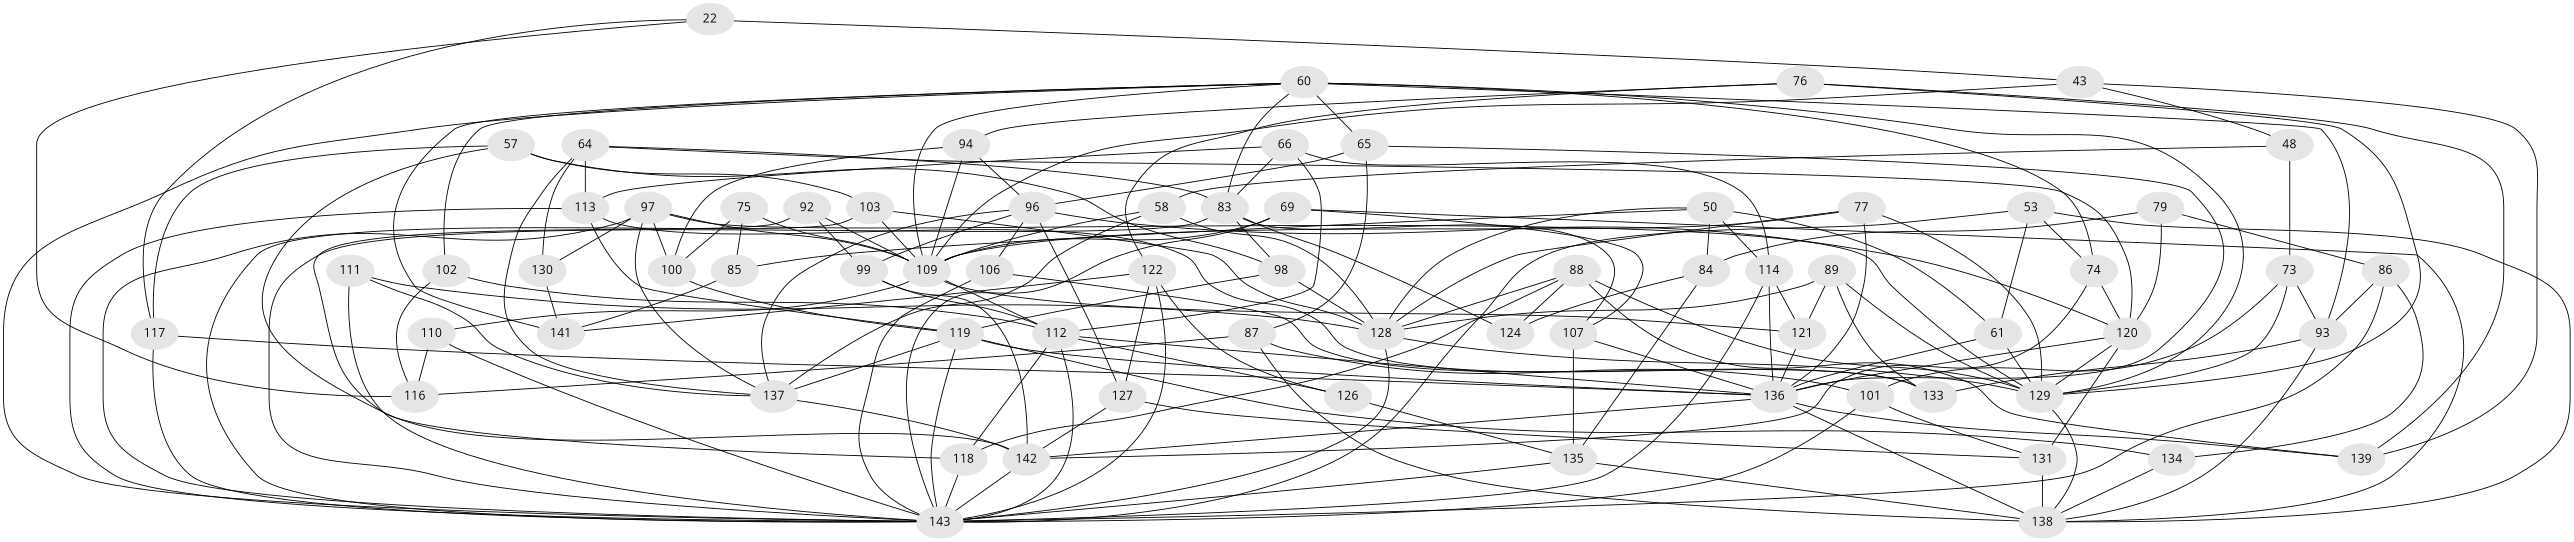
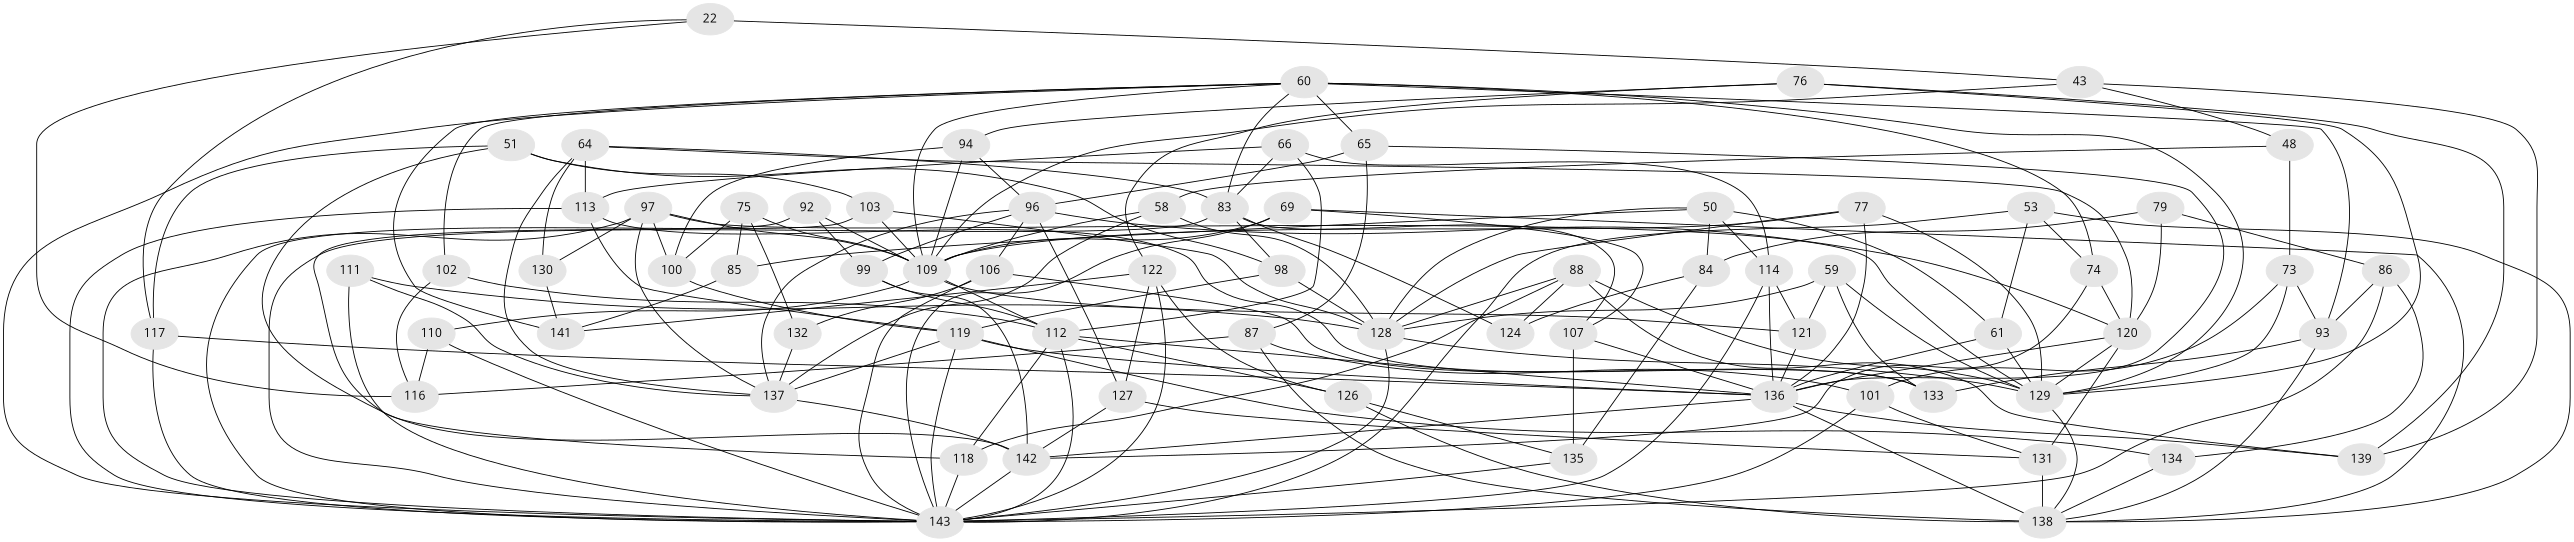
node "57": label "57" -> "51"
node "89": label "89" -> "59"
node "132": added
edge "135" -- "138": now "126" -- "138"
